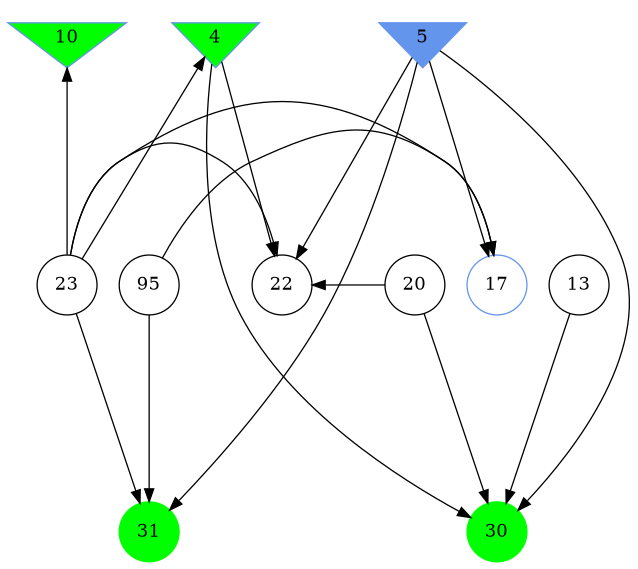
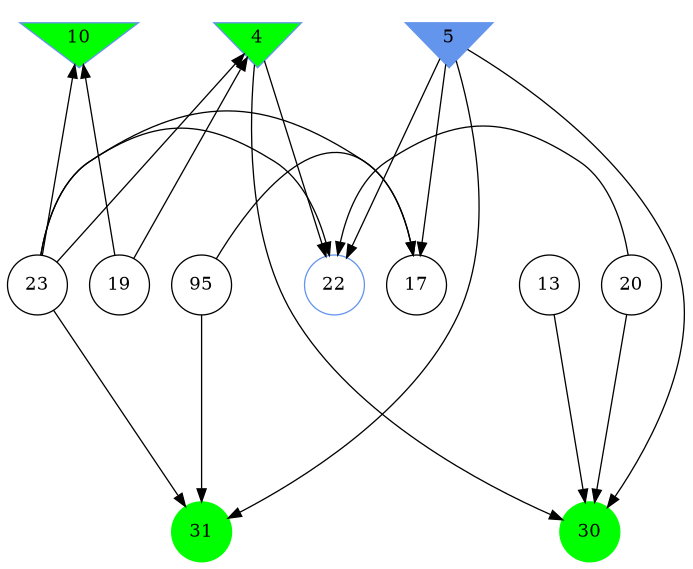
node "19": added
node "22": color black -> cornflowerblue
node "17": color cornflowerblue -> black
